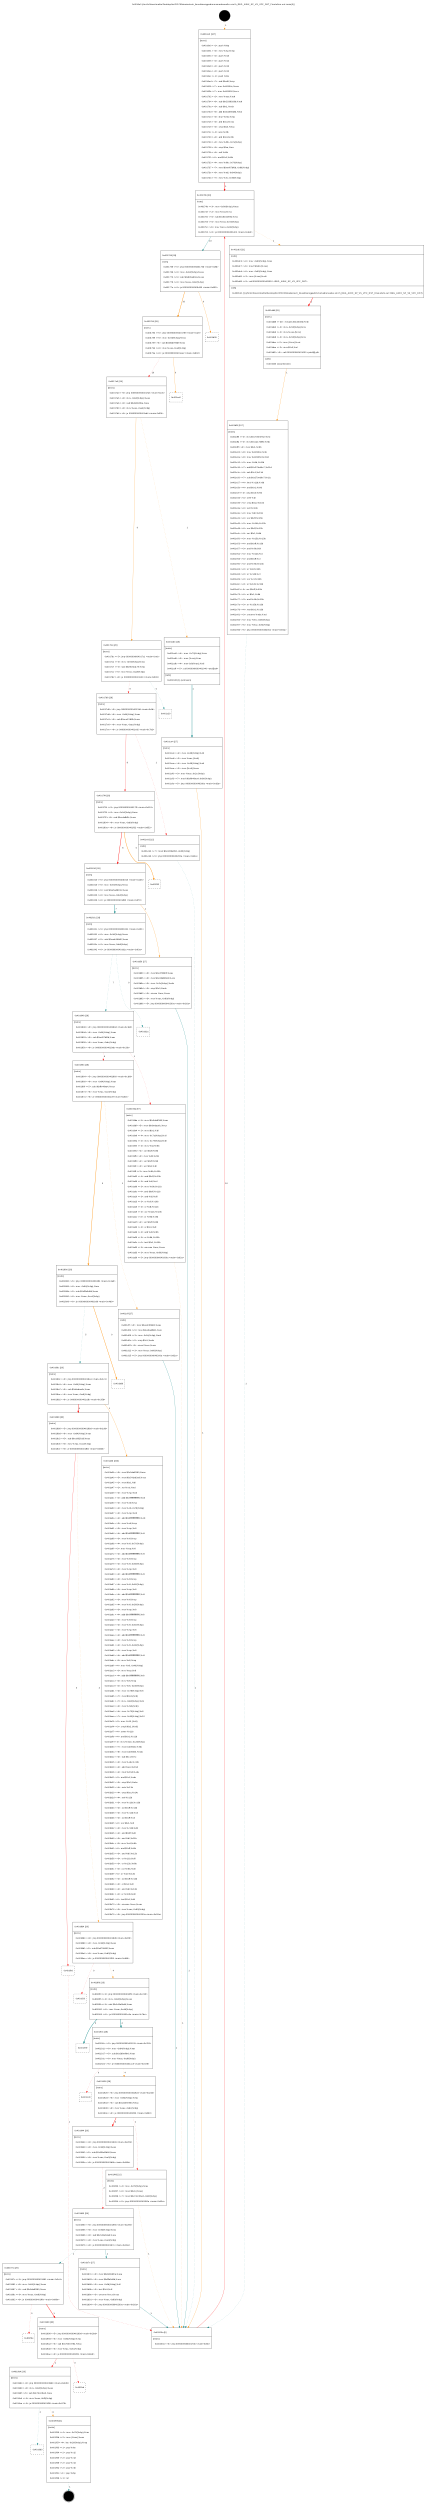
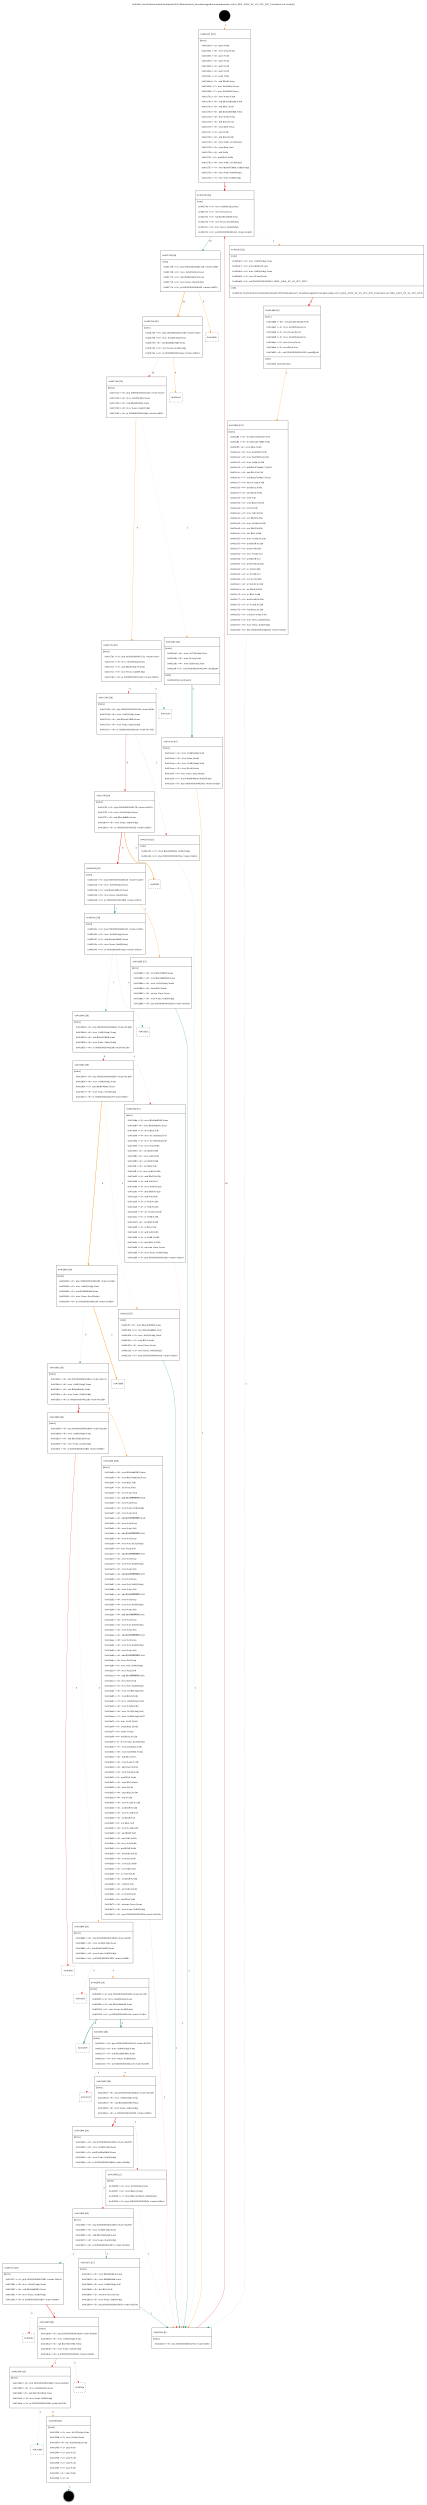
edge "0x401fb0" -> "0x40200a [5]": now "0x401a3b [323]" -> "0x40200a [5]"
